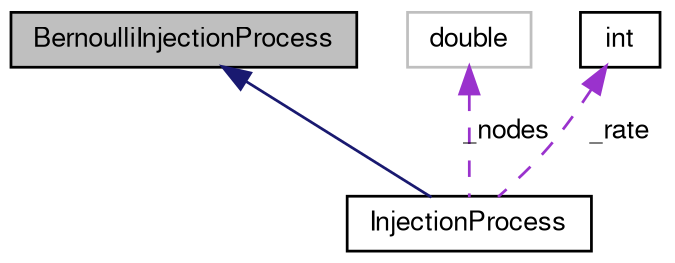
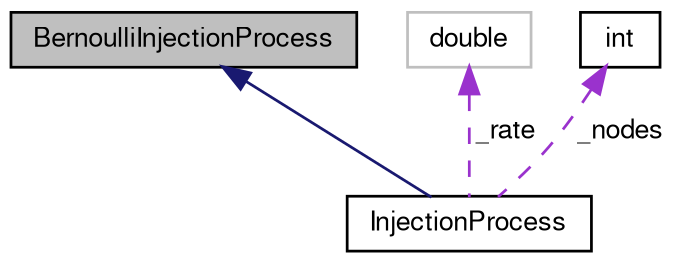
edge "InjectionProcess" -> "double": label " _nodes" -> " _rate"
edge "InjectionProcess" -> "int": label " _rate" -> " _nodes"
